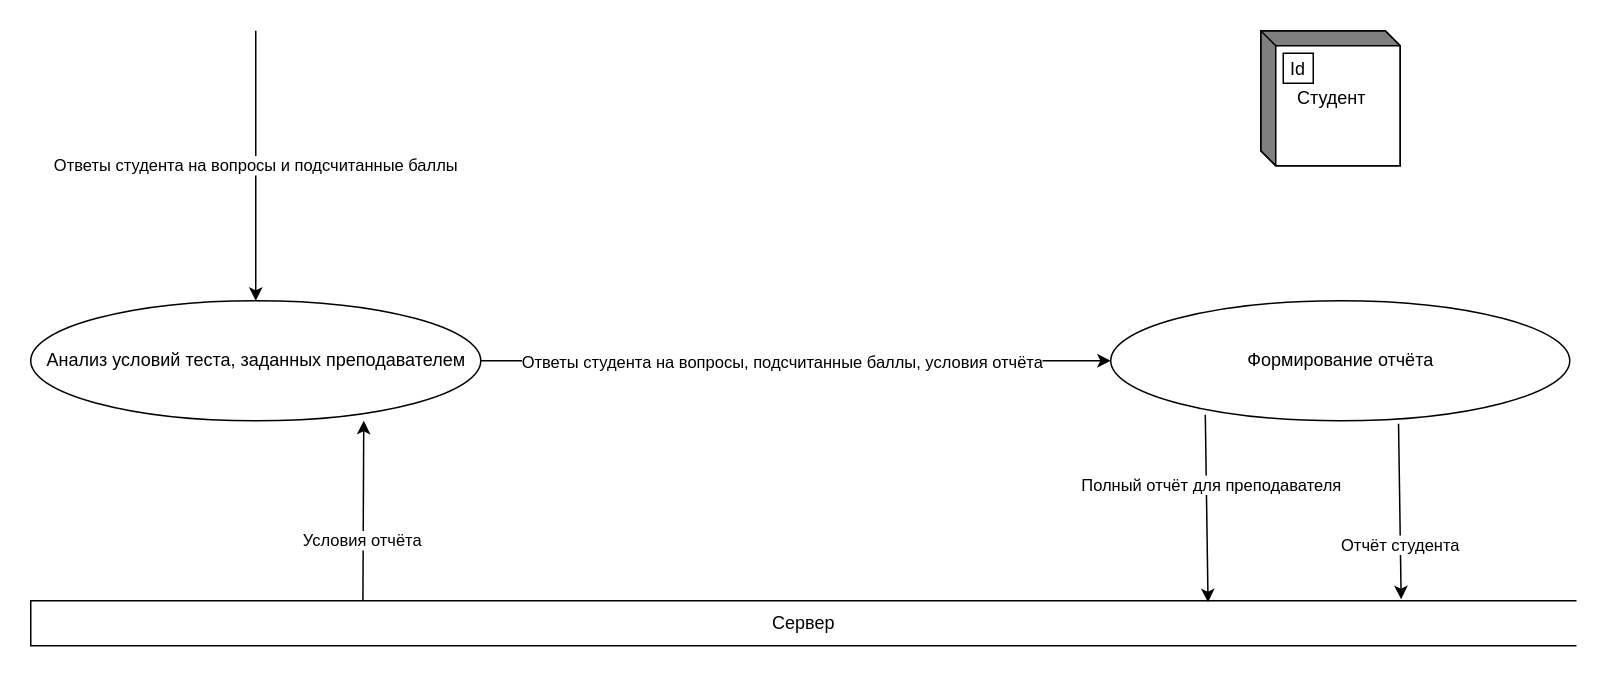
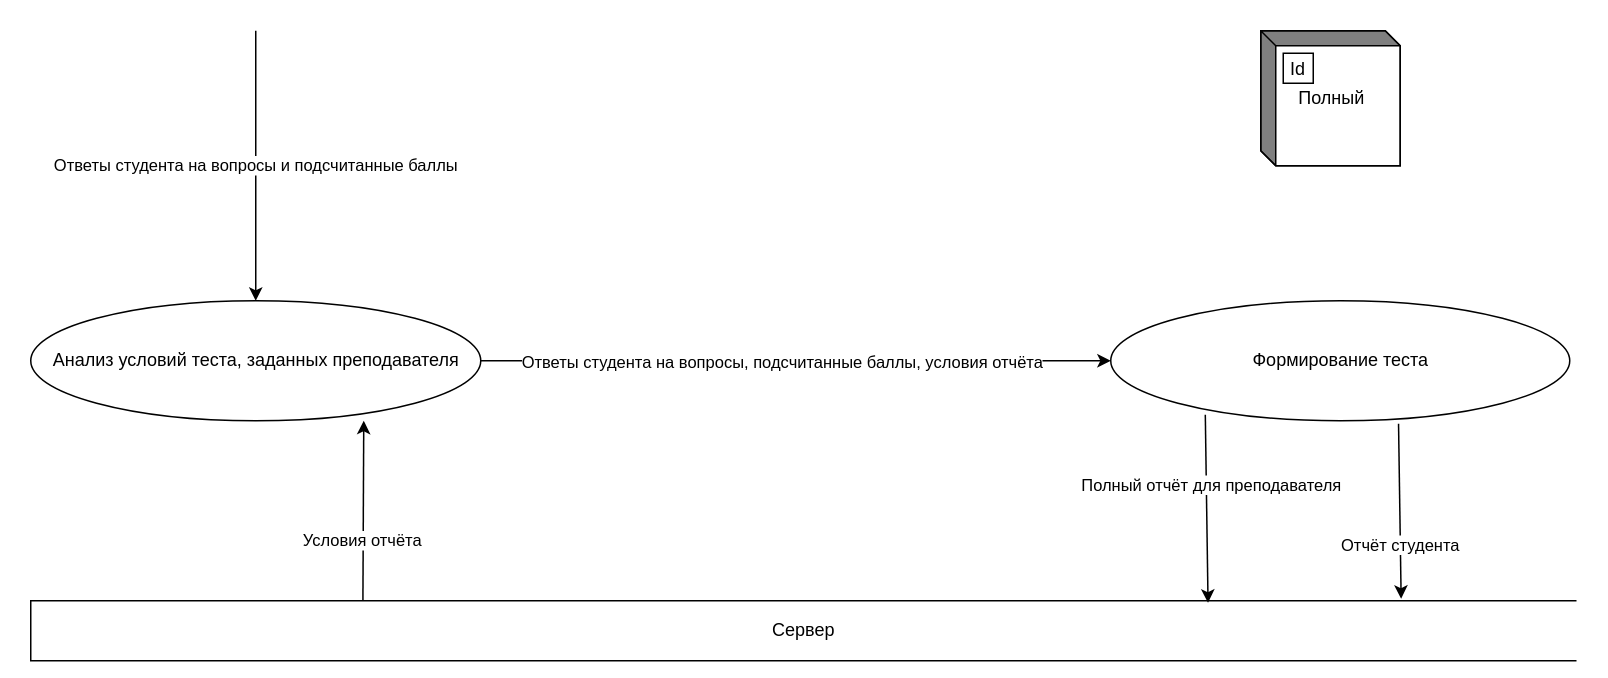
node "Студент": label "Студент" -> "Полный"
node "Анализ условий теста, заданных преподавателем": label "Анализ условий теста, заданных преподавателем" -> "Анализ условий теста, заданных преподавателя"
node "Формирование отчёта": label "Формирование отчёта" -> "Формирование теста"
node "Сервер": size 1545x45 -> 1545x60
